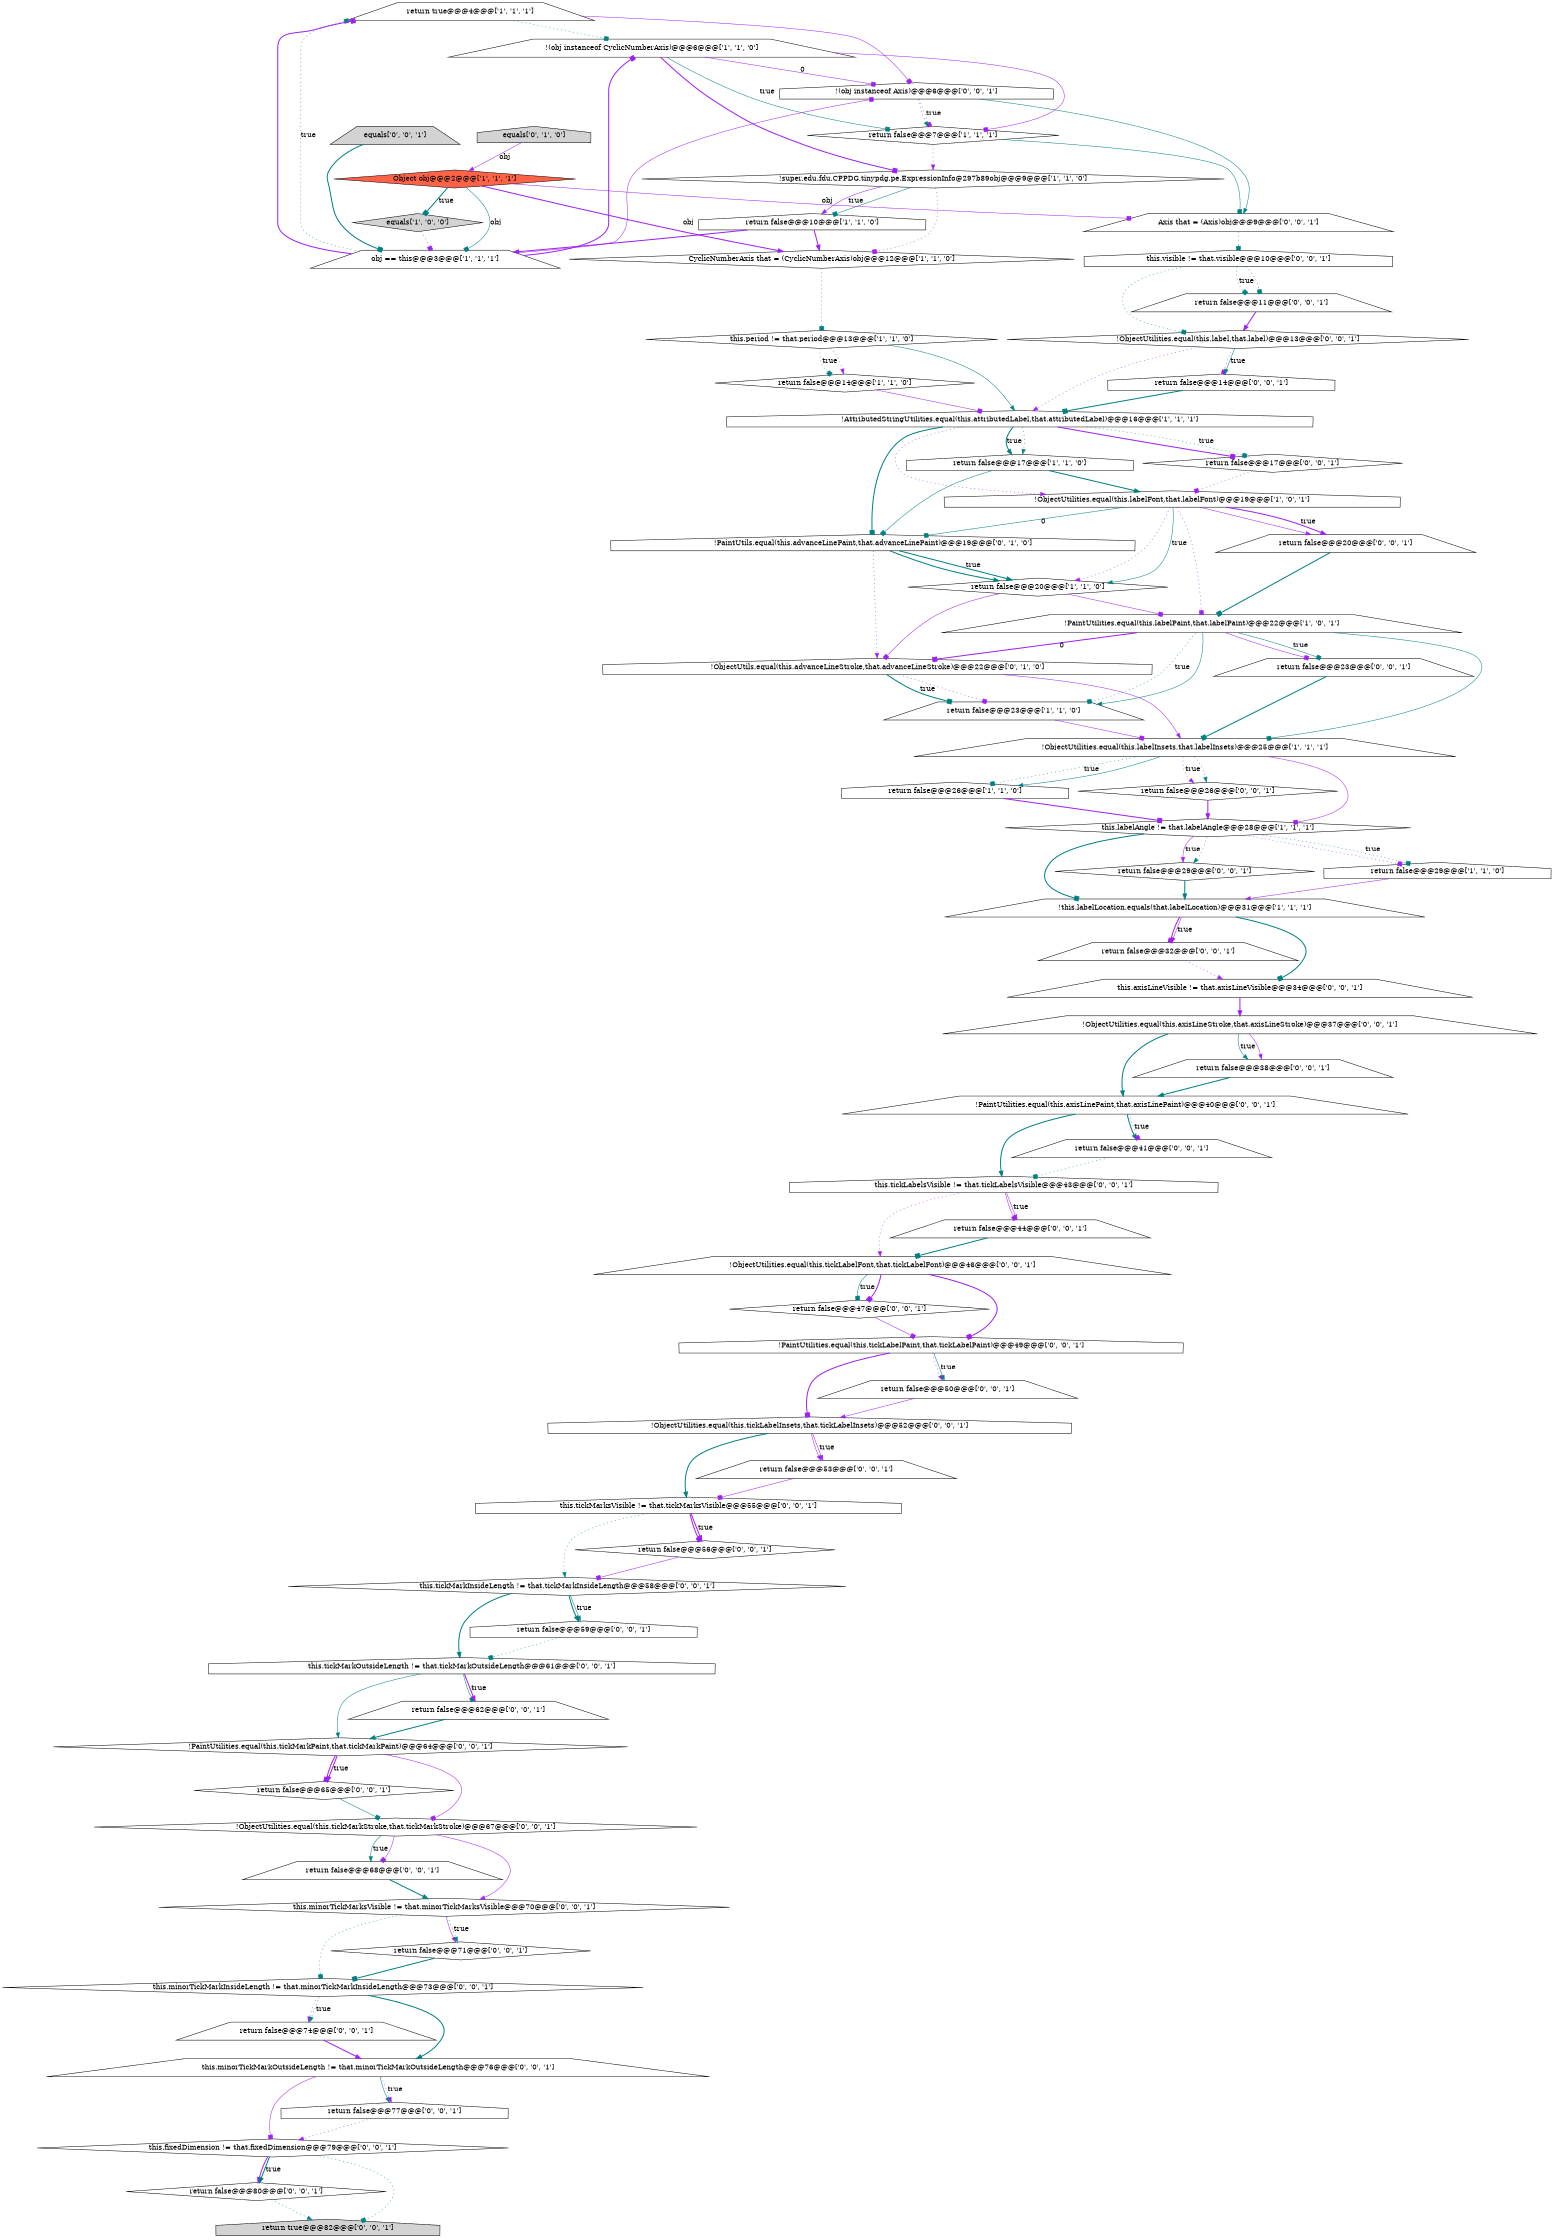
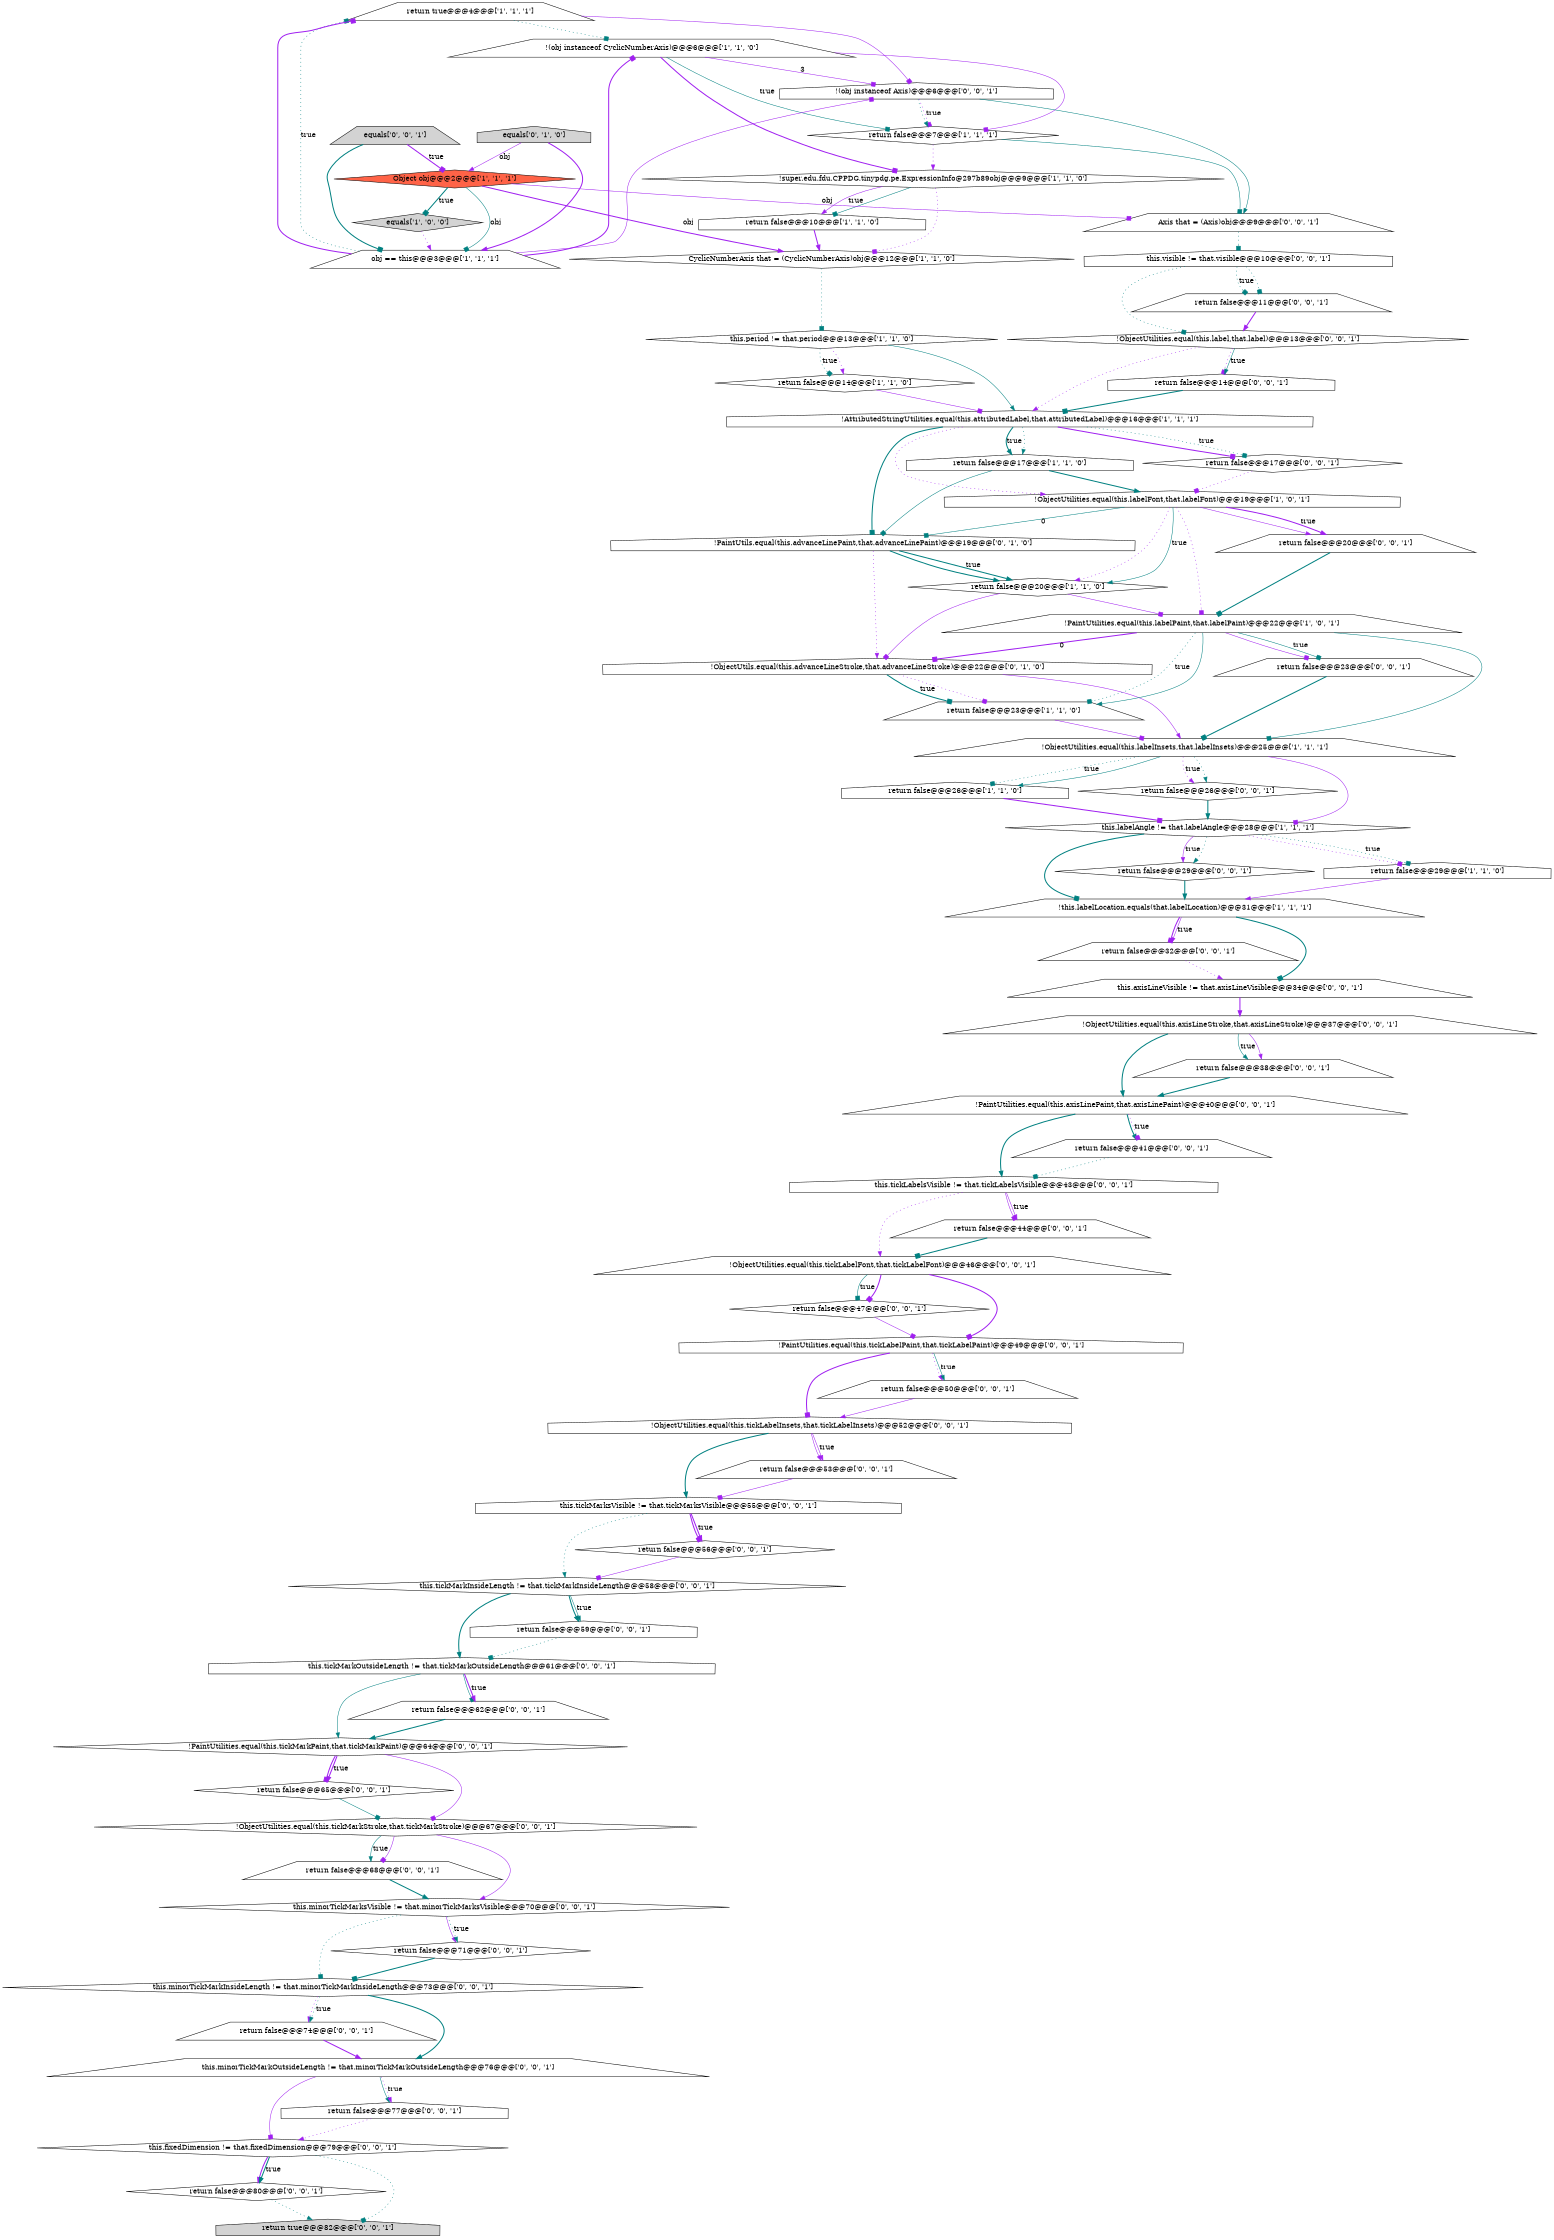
edge "!(obj instanceof CyclicNumberAxis)@@@6@@@['1', '1', '0']" -> "!(obj instanceof Axis)@@@6@@@['0', '0', '1']": label "0" -> "3"
edge "equals['0', '0', '1']" -> "Object obj@@@2@@@['1', '1', '1']": added, label "true"
edge "equals['1', '0', '0']" -> "obj == this@@@3@@@['1', '1', '1']": arrowhead box -> normal
edge "return false@@@10@@@['1', '1', '0']" -> "obj == this@@@3@@@['1', '1', '1']": now "equals['0', '1', '0']" -> "obj == this@@@3@@@['1', '1', '1']"
edge "return false@@@26@@@['0', '0', '1']" -> "this.labelAngle != that.labelAngle@@@28@@@['1', '1', '1']": color purple -> teal
